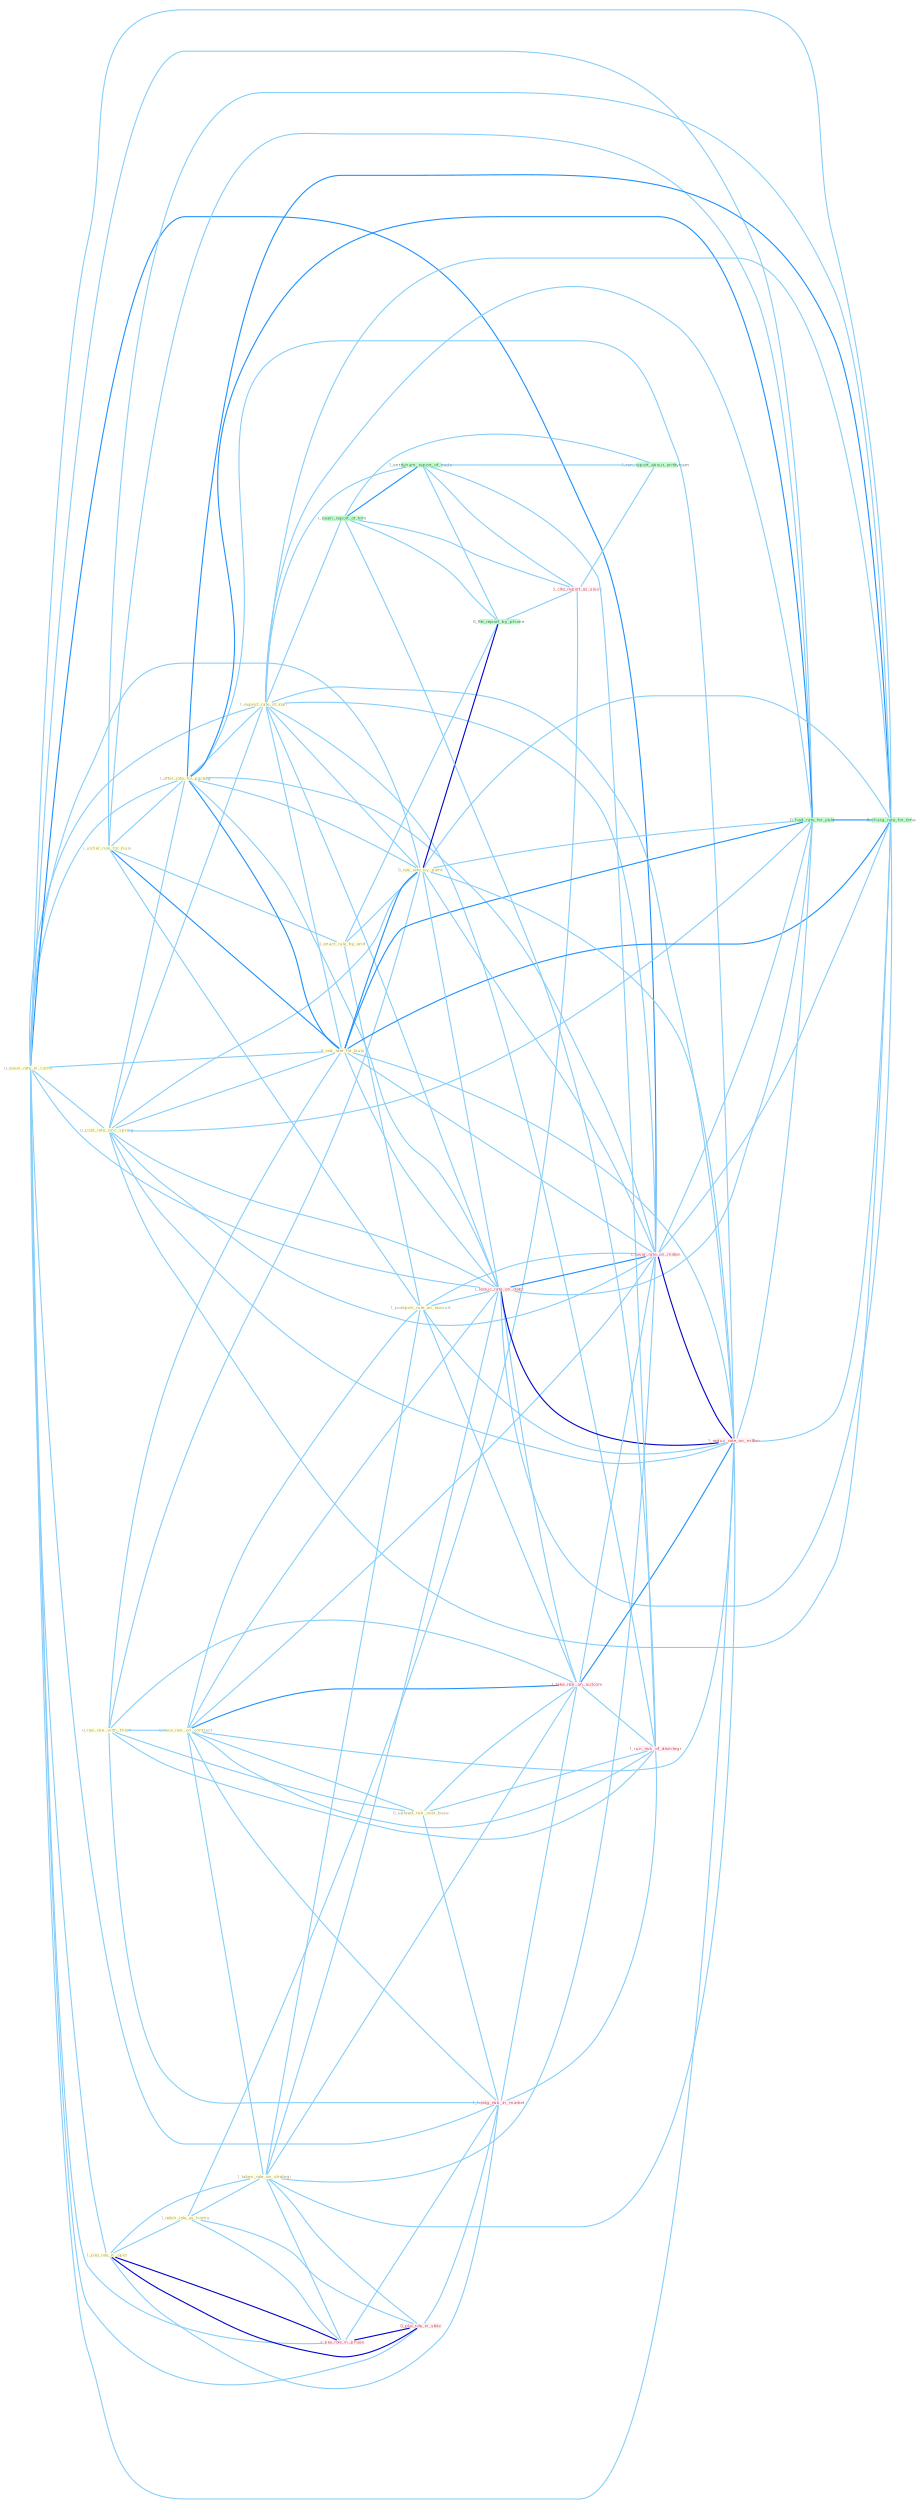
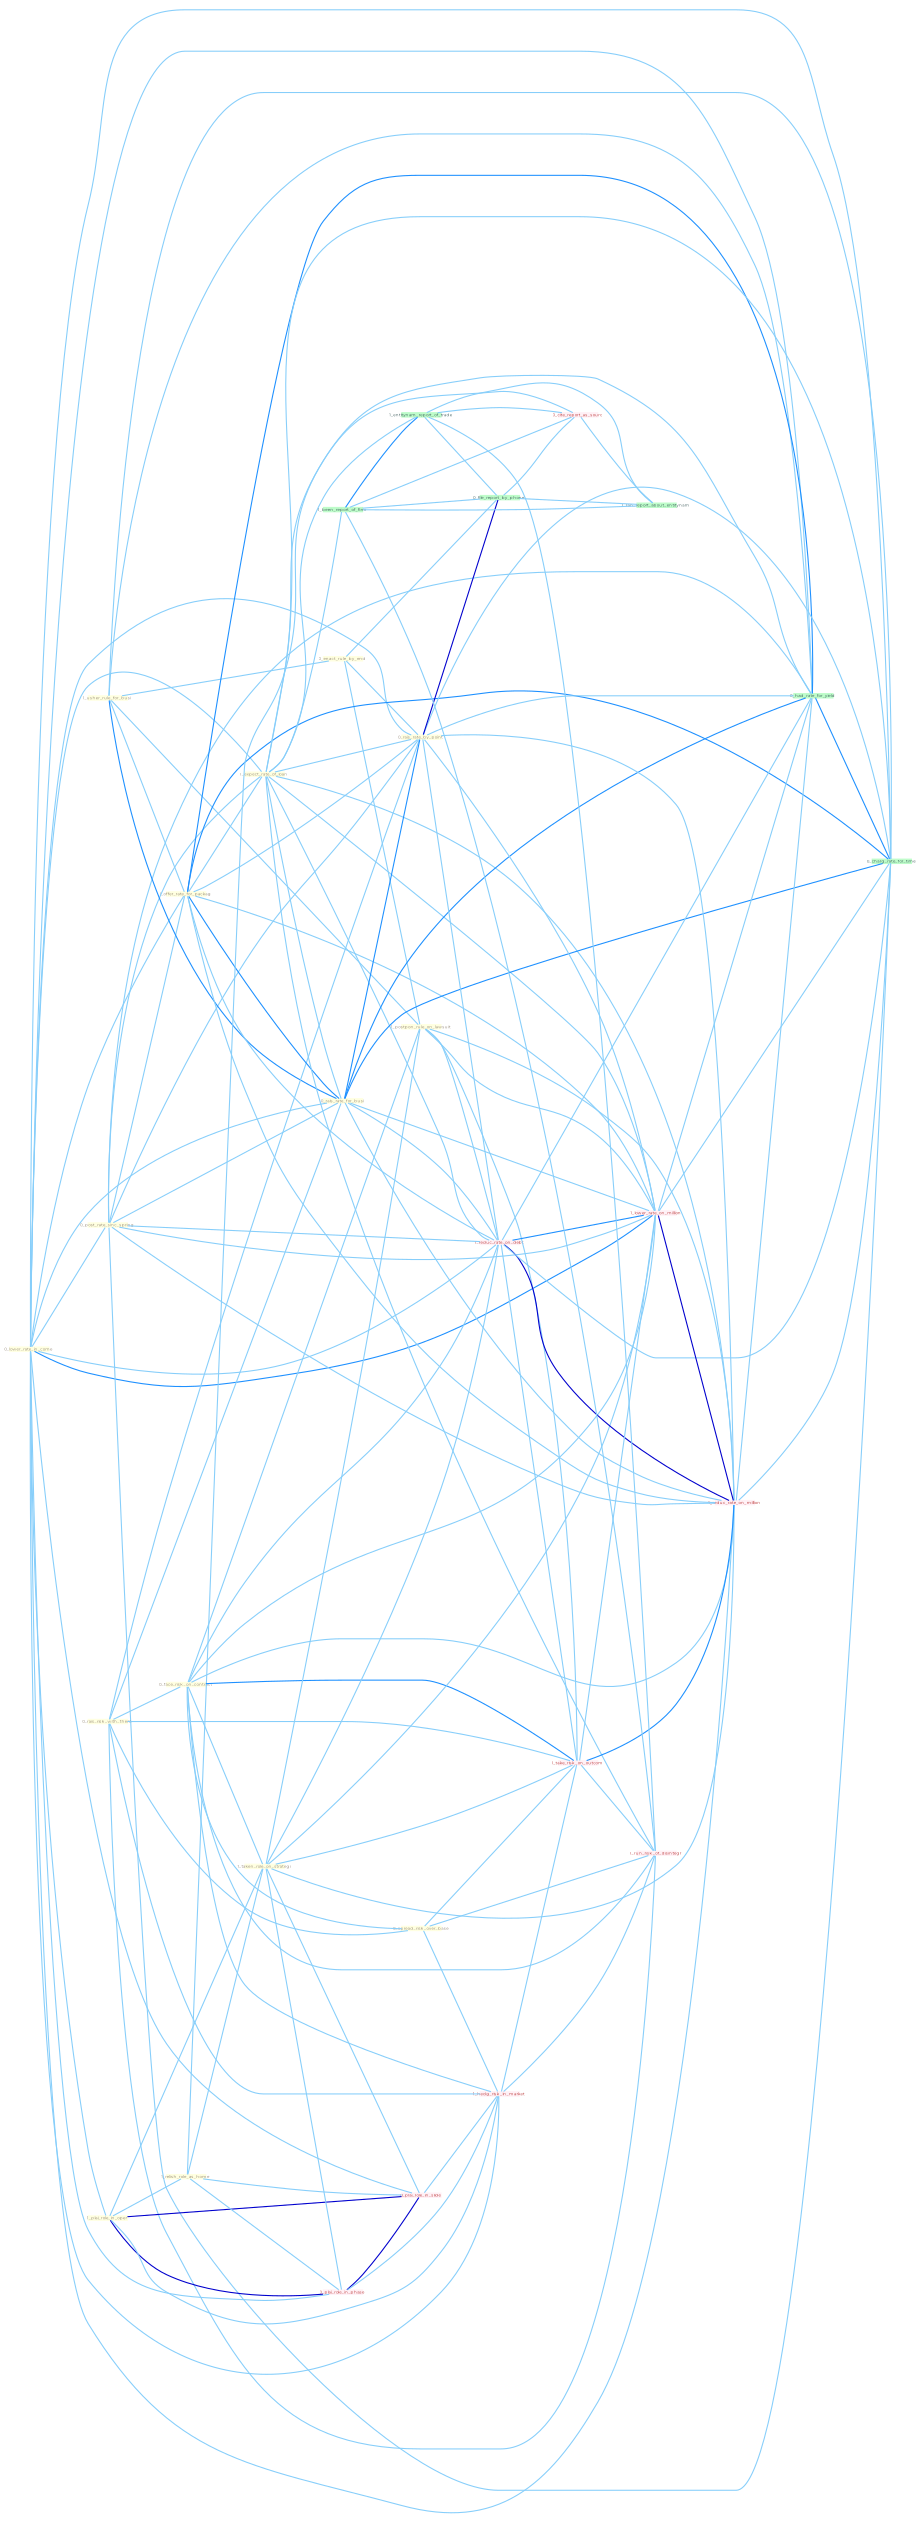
edge "0_file_report_by_phone" -- "1_ran_report_about_entitynam": added
